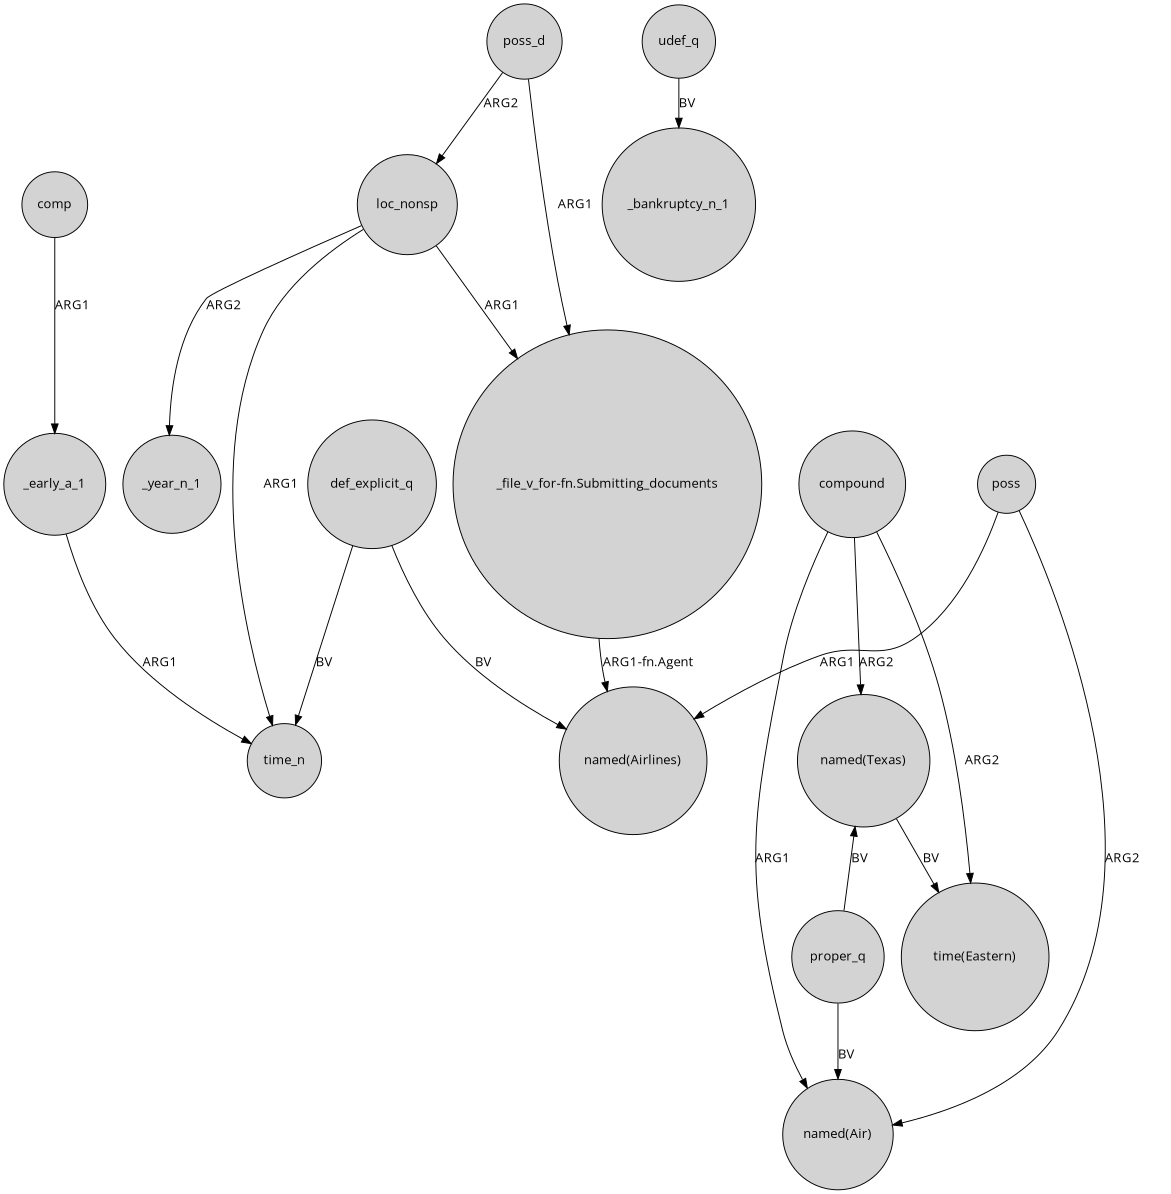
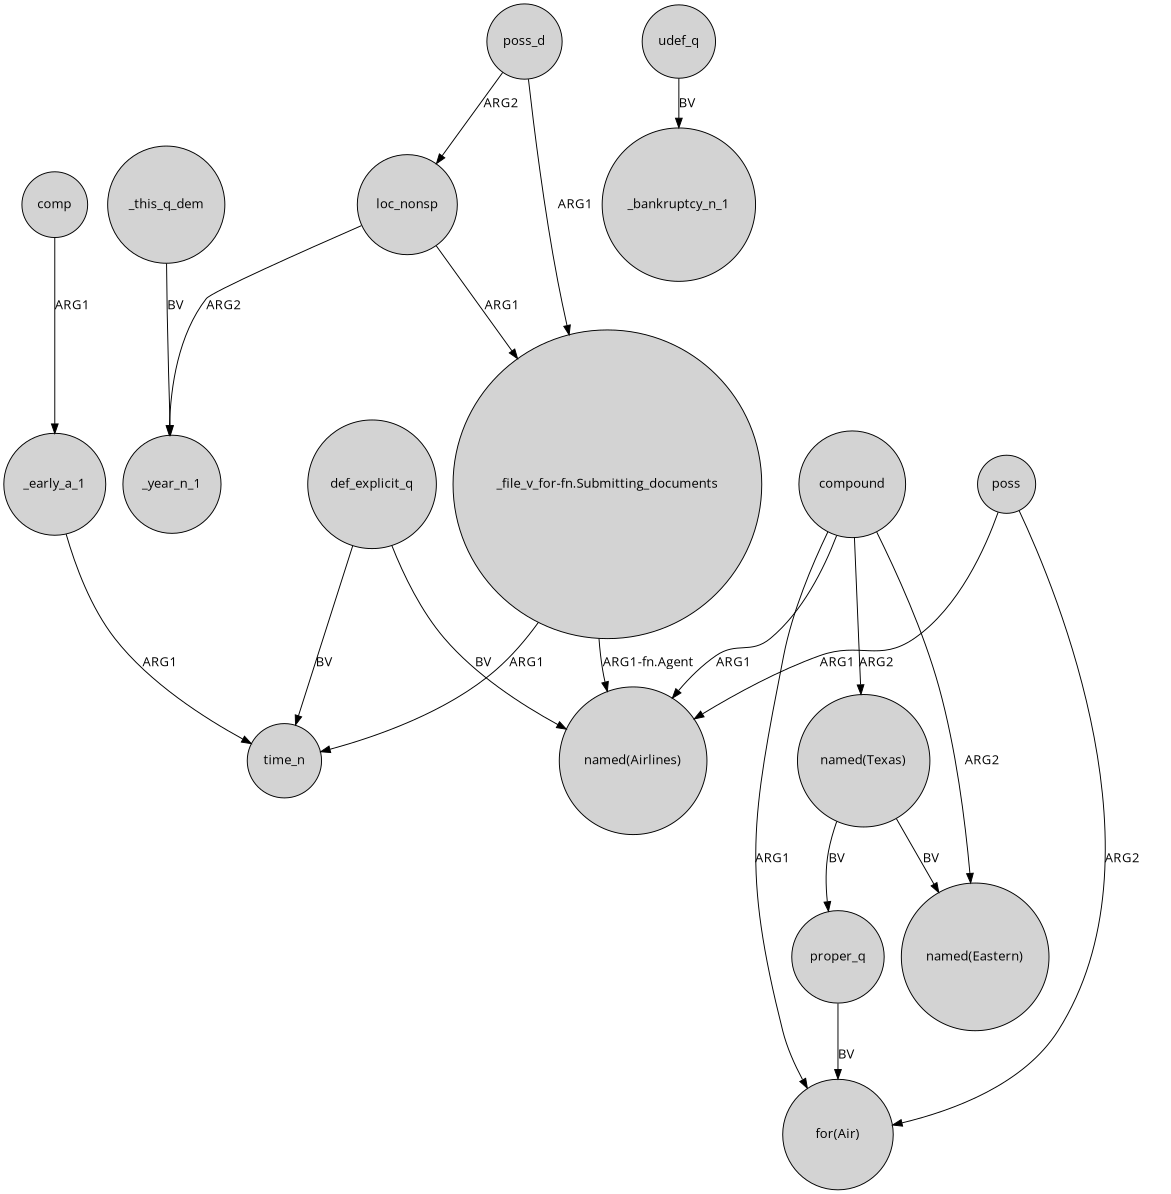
node "_this_q_dem": added
edge "loc_nonsp" -> "time_n": now "_file_v_for-fn.Submitting_documents" -> "time_n"
edge "compound" -> "named(Airlines)": added, label "ARG1"
edge "proper_q" -> "named(Texas)": reversed
node "time(Eastern)": label "time(Eastern)" -> "named(Eastern)"
node "named(Air)": label "named(Air)" -> "for(Air)"
